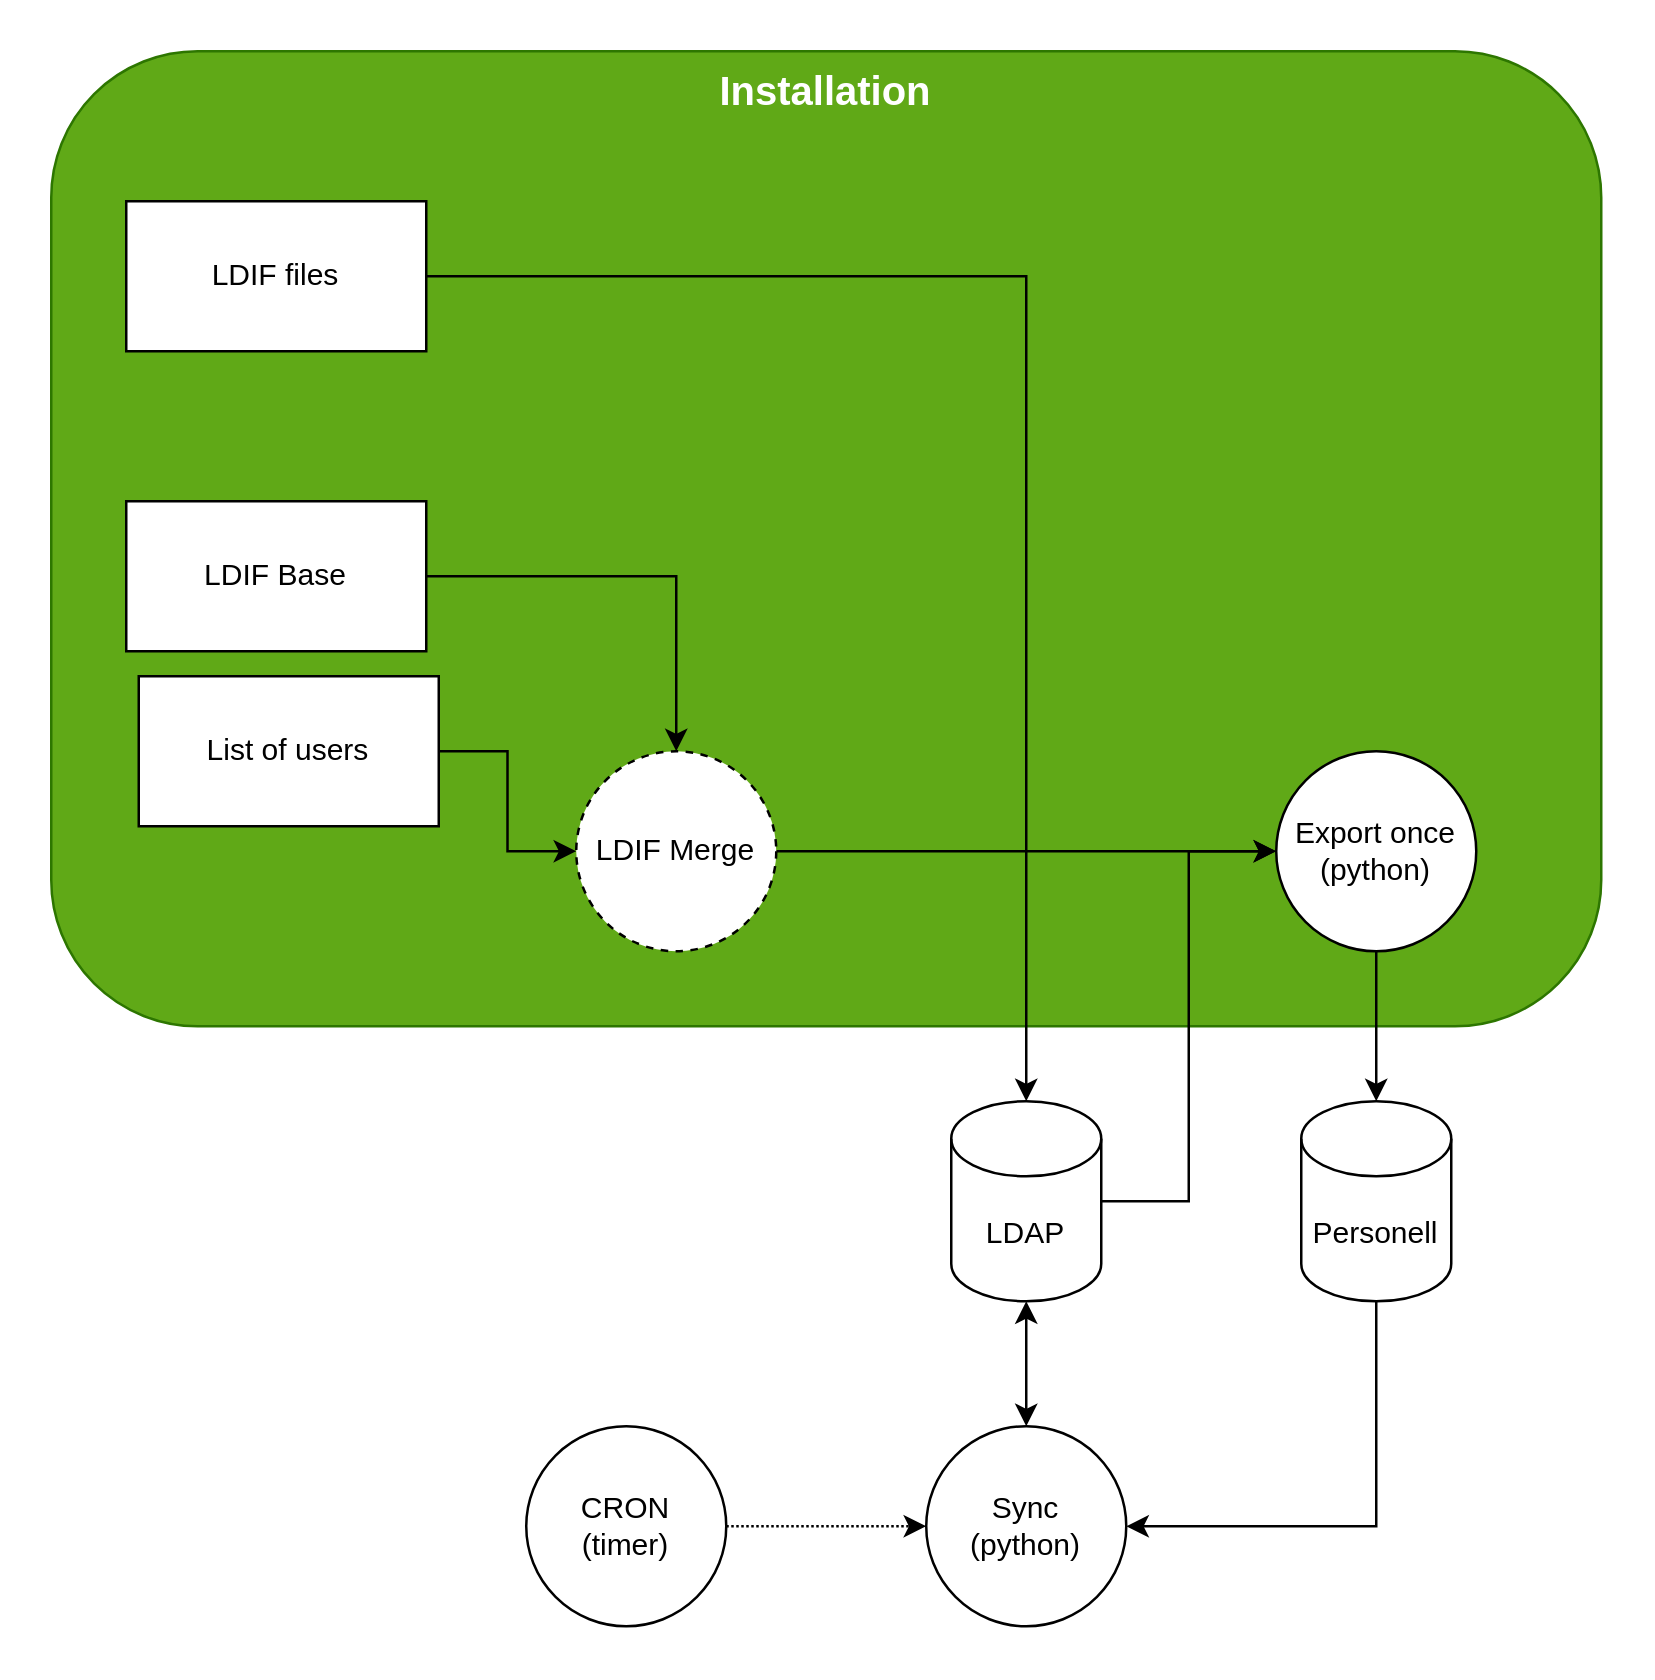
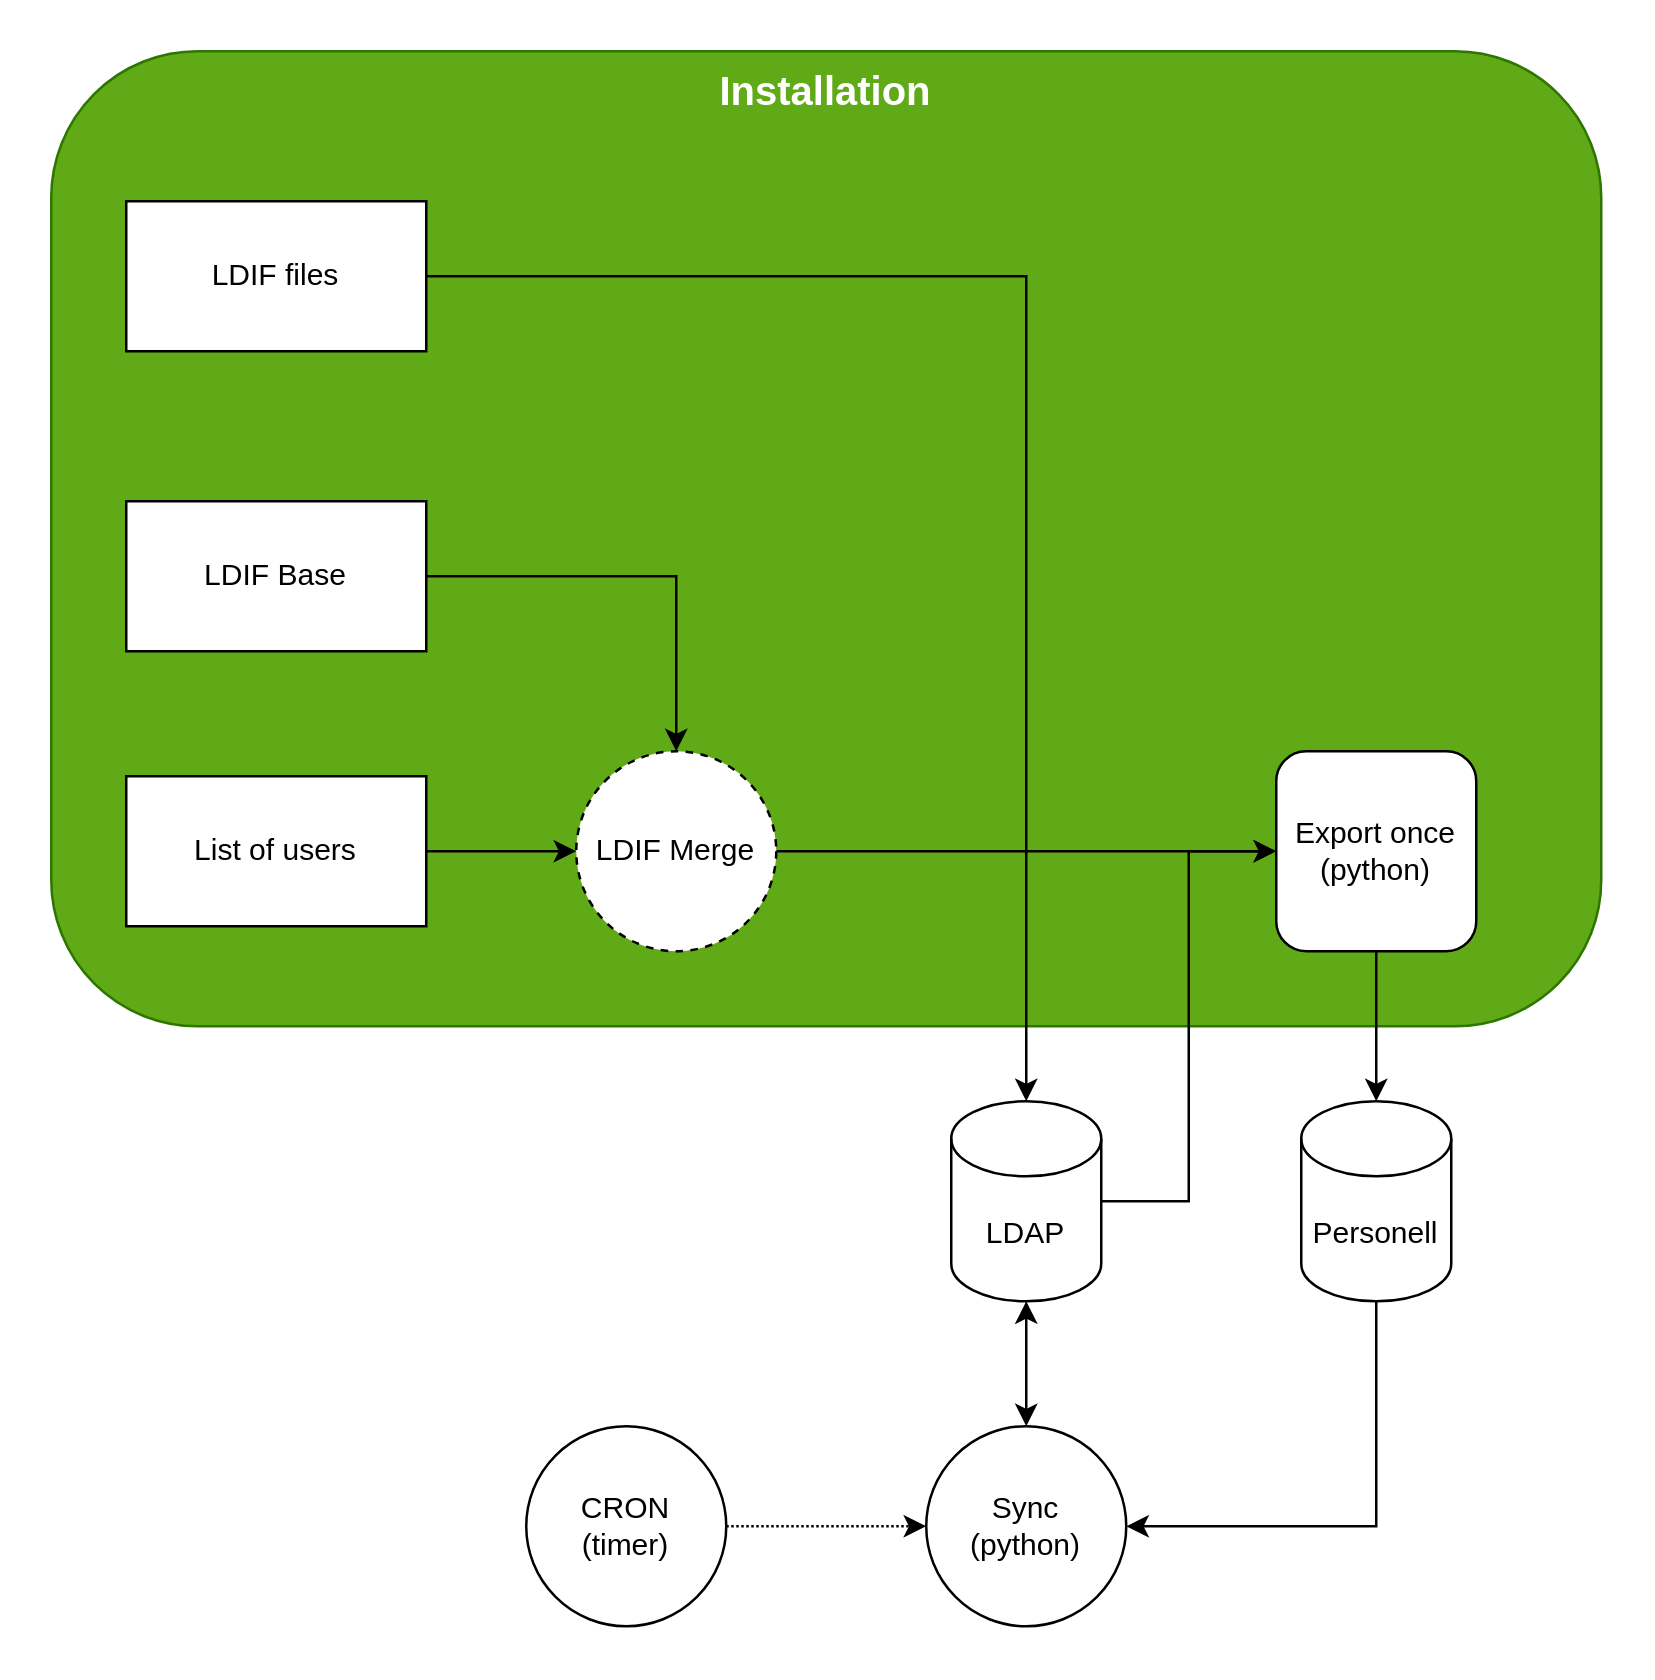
node "List of users": moved (289, 751) -> (276, 851)
node "Export once (python)": shape ellipse -> rounded rectangle
